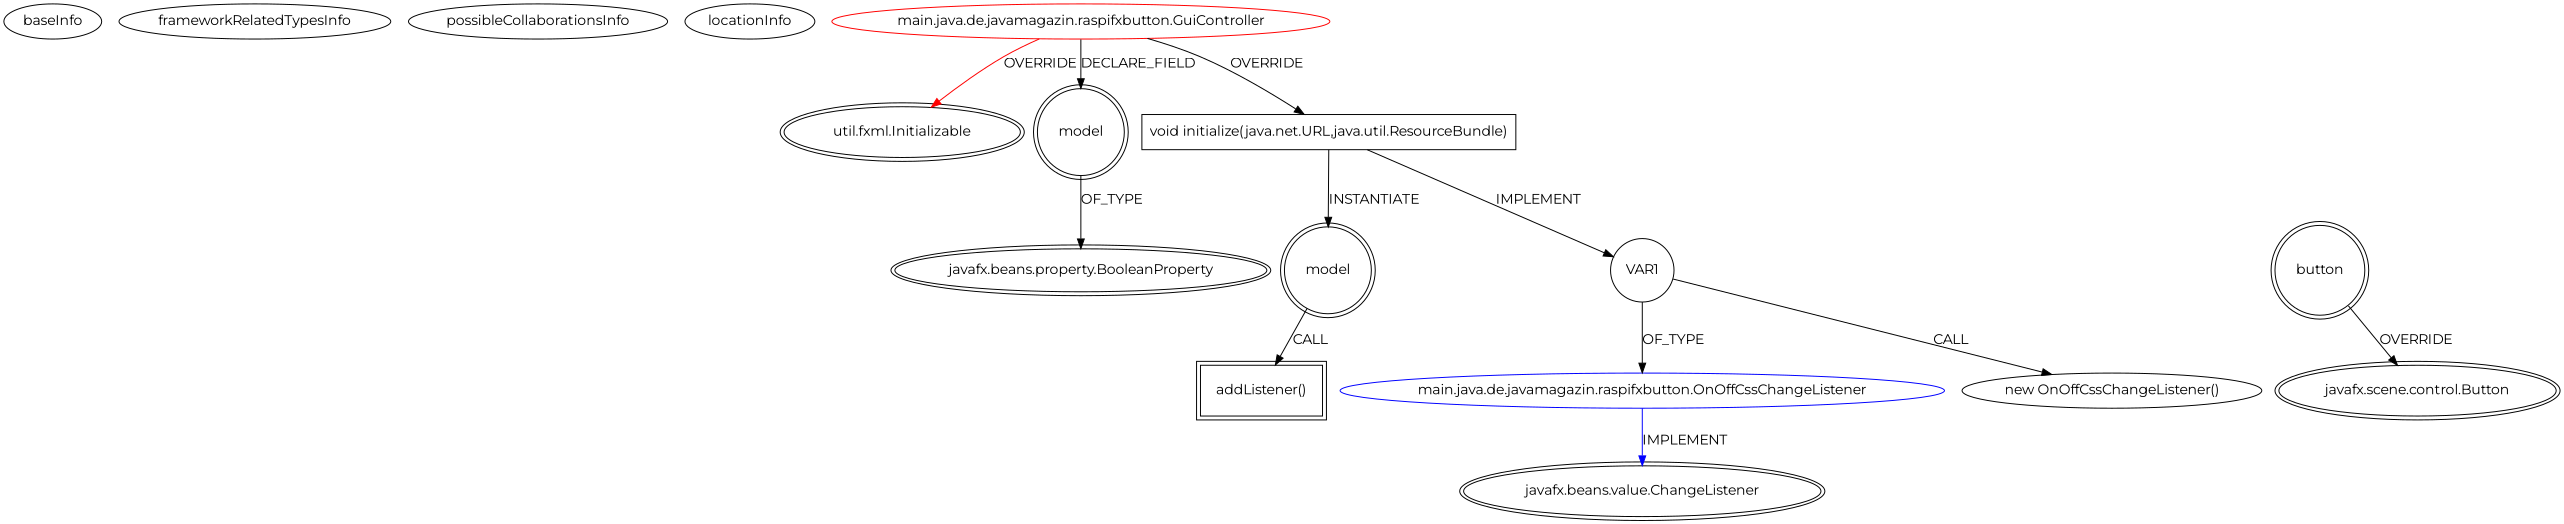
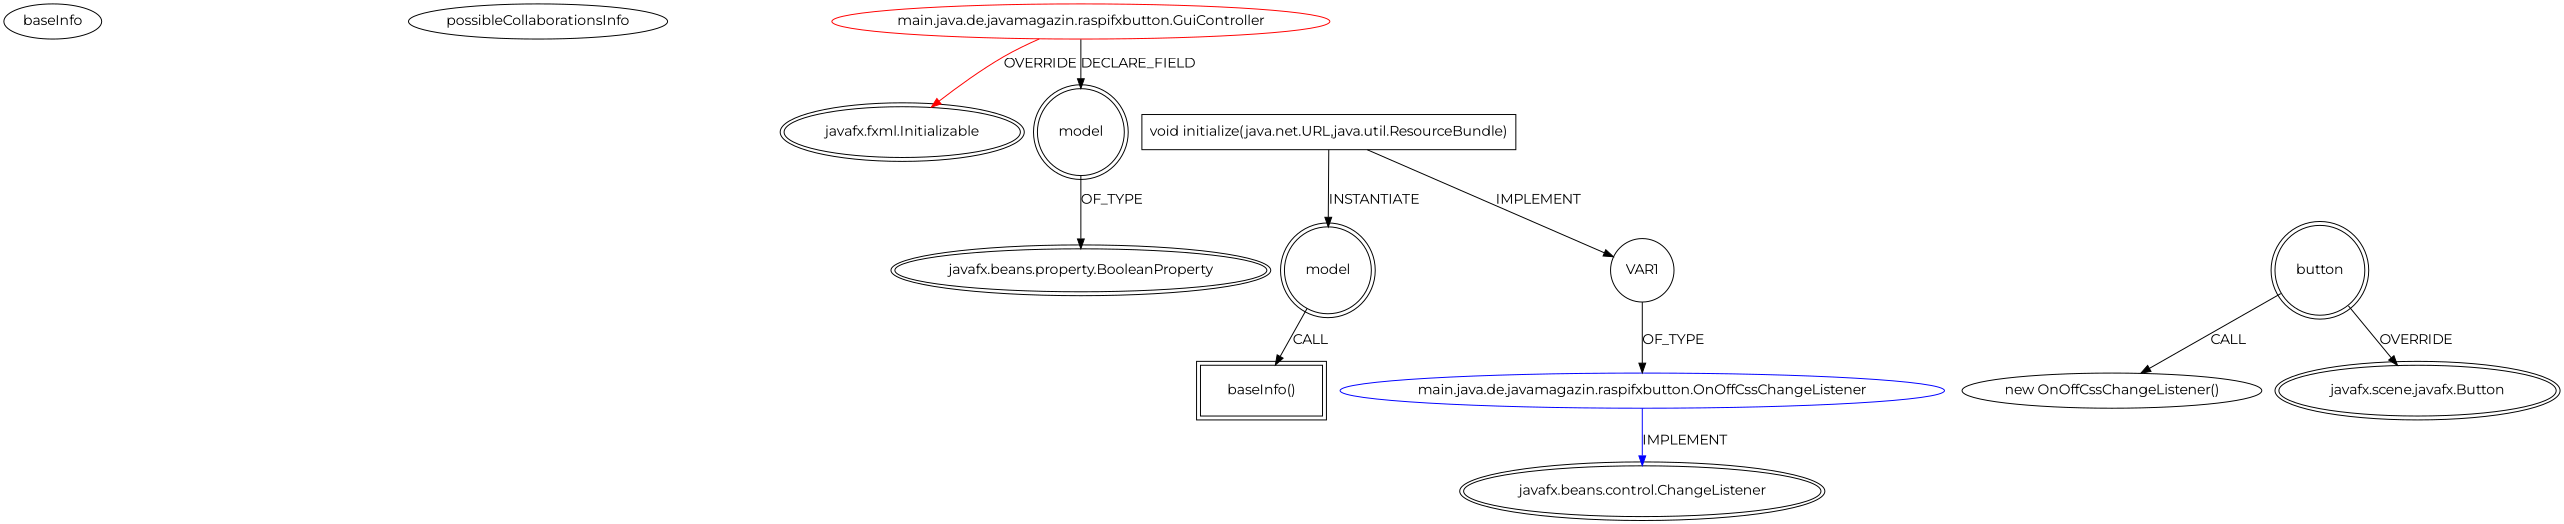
node "frameworkRelatedTypesInfo": removed
node "locationInfo": removed
edge "main.java.de.javamagazin.raspifxbutton.GuiController" -> "void initialize(java.net.URL,java.util.ResourceBundle)": removed, label "OVERRIDE"
node "util.fxml.Initializable": label "util.fxml.Initializable" -> "javafx.fxml.Initializable"
edge "VAR1" -> "new OnOffCssChangeListener()": now "button" -> "new OnOffCssChangeListener()"
node "addListener()": label "addListener()" -> "baseInfo()"
node "javafx.scene.control.Button": label "javafx.scene.control.Button" -> "javafx.scene.javafx.Button"
node "javafx.beans.value.ChangeListener": label "javafx.beans.value.ChangeListener" -> "javafx.beans.control.ChangeListener"
